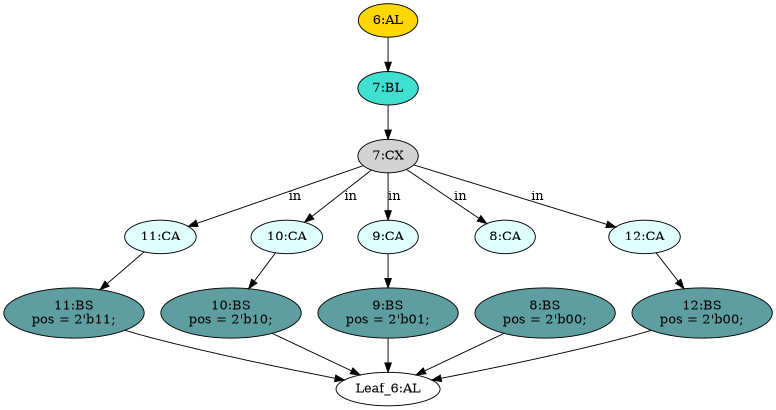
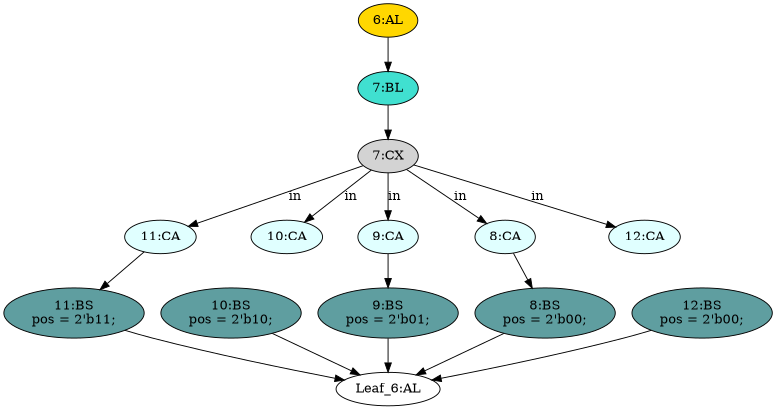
edge "10:CA" -> "10:BS pos = 2'b10;": removed
edge "8:CA" -> "8:BS pos = 2'b00;": added
edge "12:CA" -> "12:BS pos = 2'b00;": removed
